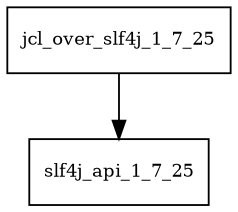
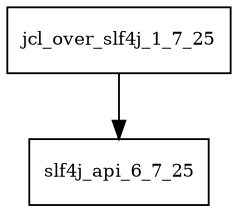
node "slf4j_api_1_7_25": label "slf4j_api_1_7_25" -> "slf4j_api_6_7_25"
